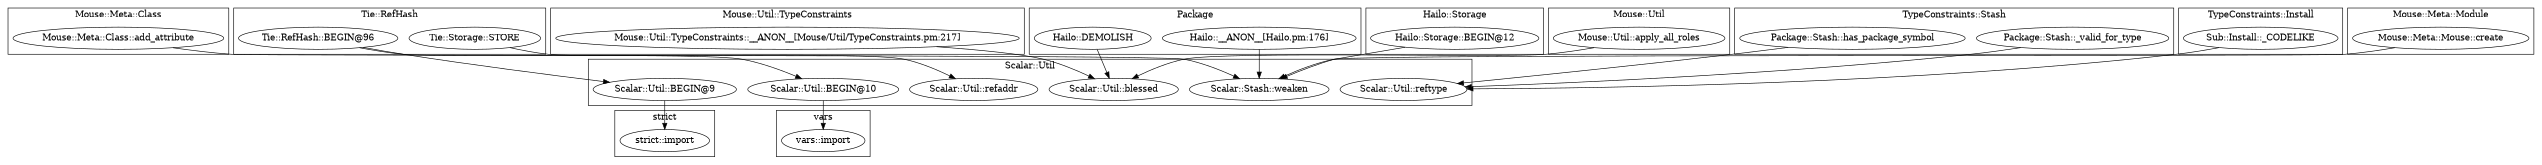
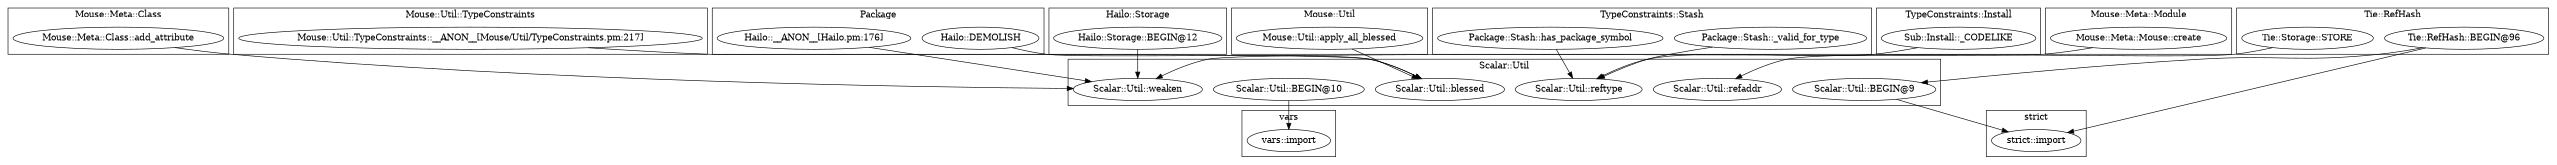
node "Mouse::Util::apply_all_roles": label "Mouse::Util::apply_all_roles" -> "Mouse::Util::apply_all_blessed"
edge "Tie::RefHash::BEGIN@96" -> "Scalar::Util::BEGIN@10": now "Tie::RefHash::BEGIN@96" -> "strict::import"
node "Scalar::Stash::weaken": label "Scalar::Stash::weaken" -> "Scalar::Util::weaken"
